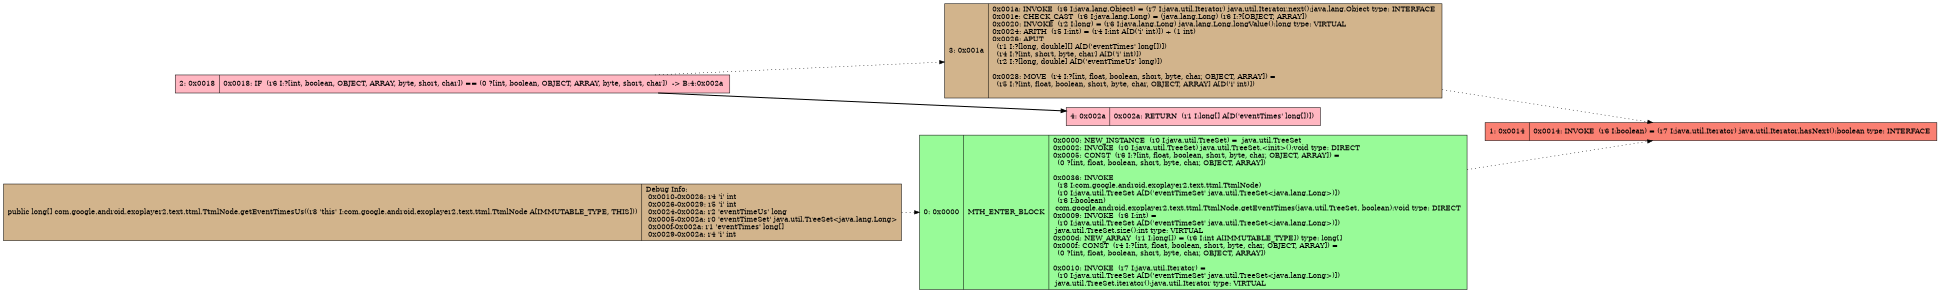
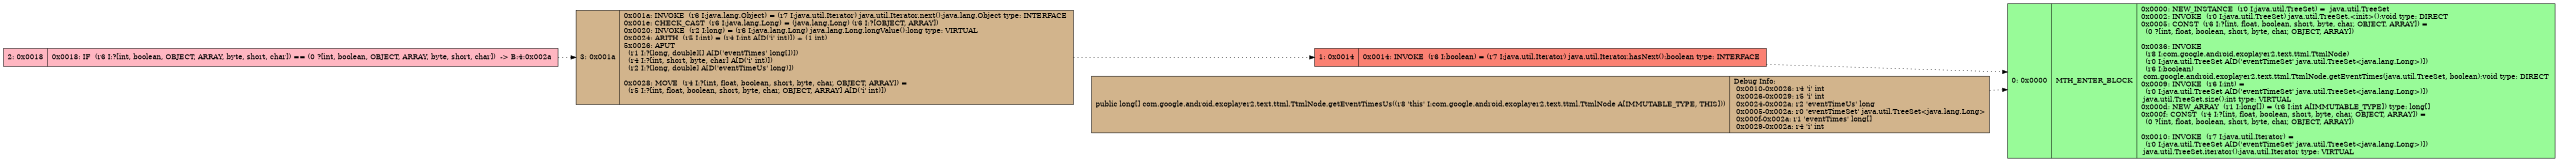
node "3: 0x001a": text "0x0026: APUT" -> "5x0026: APUT"
node "4: 0x002a": removed
edge "0: 0x0000" -> "1: 0x0014": reversed
